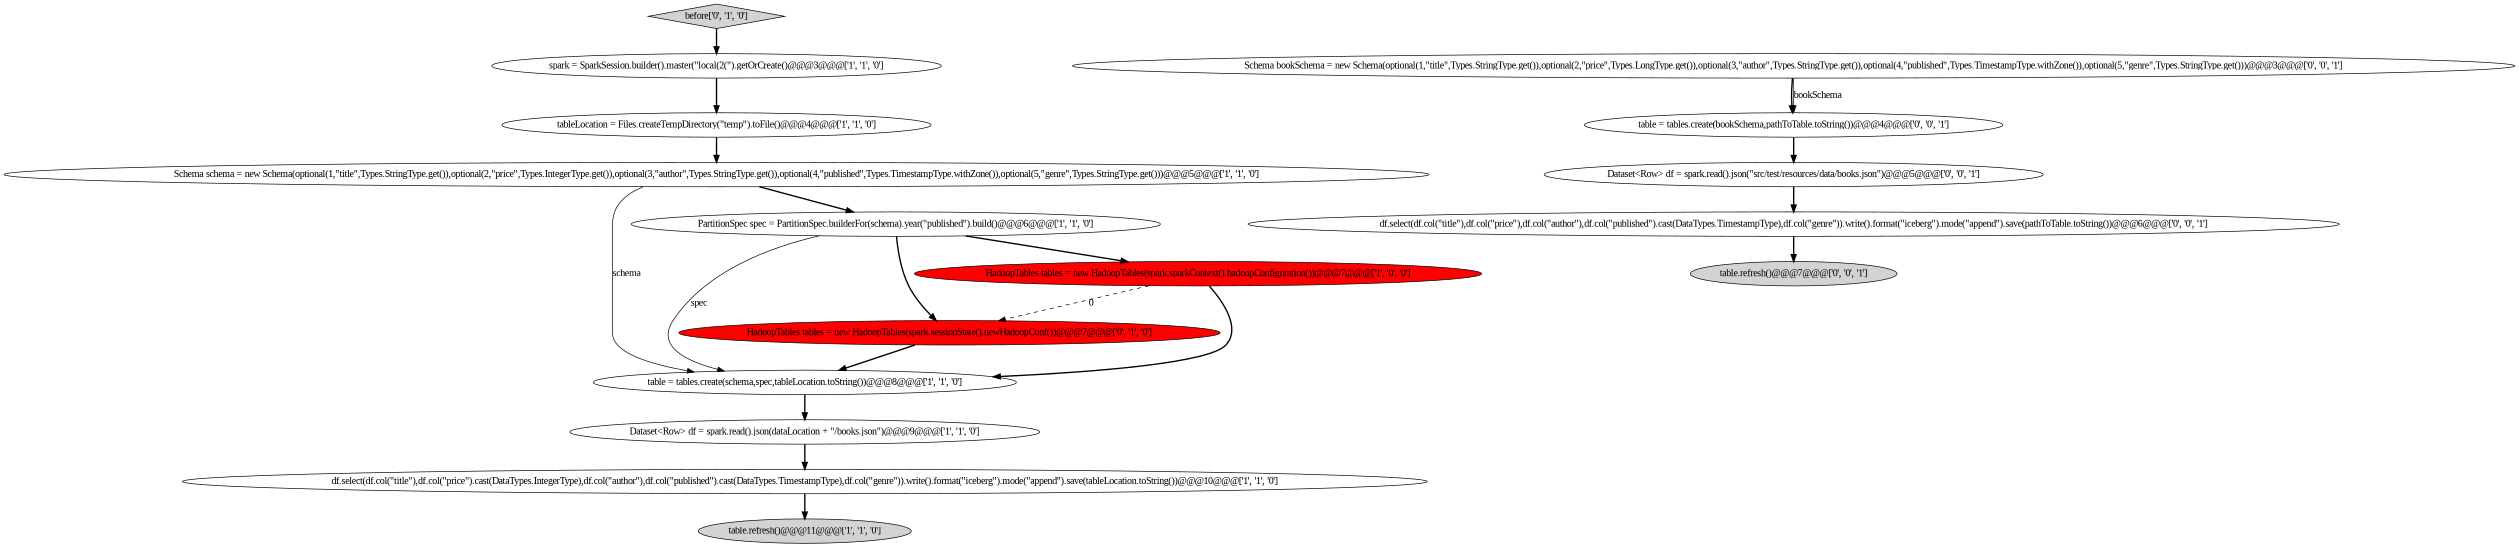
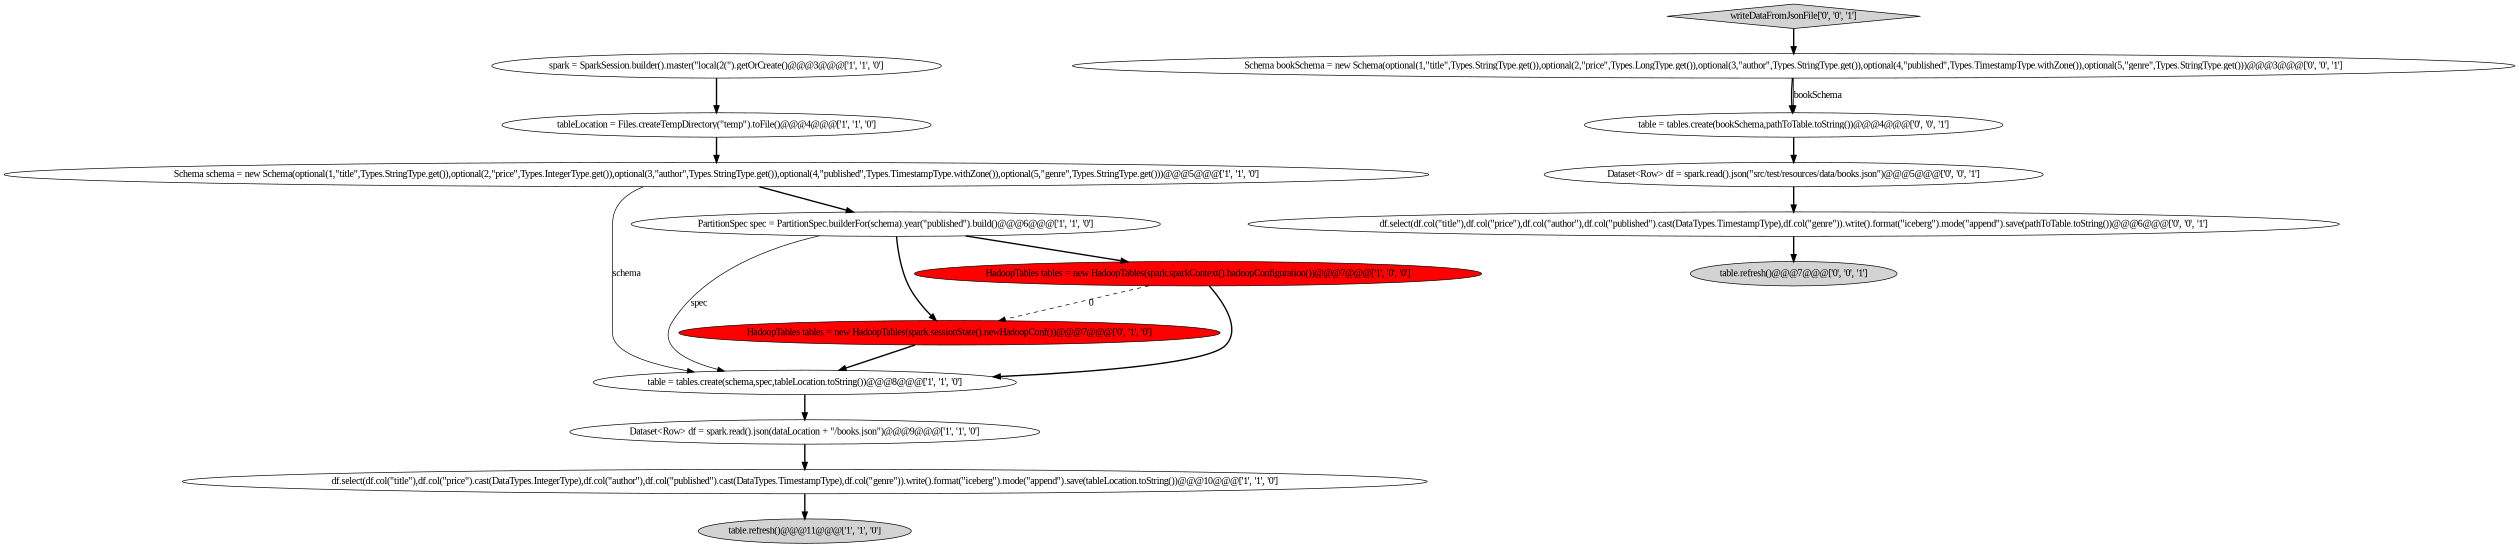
node "before['0', '1', '0']": removed
node "writeDataFromJsonFile['0', '0', '1']": added
